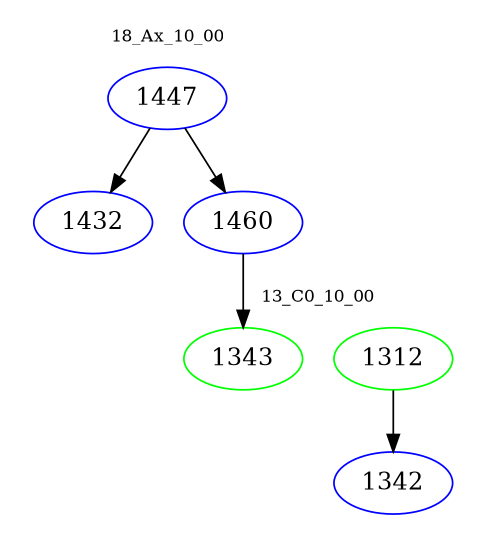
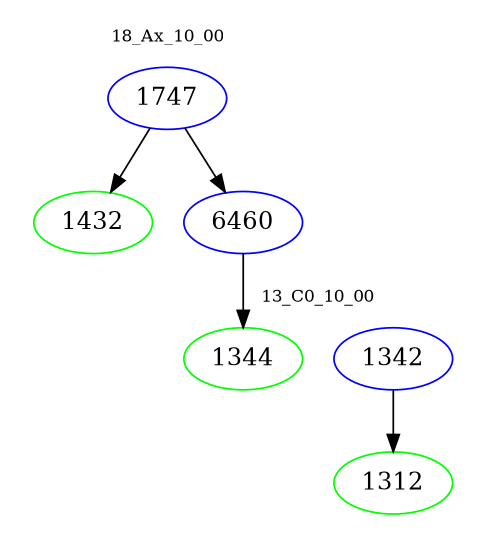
node "1447": label "1447" -> "1747"
node "1432": color blue -> green
node "1460": label "1460" -> "6460"
node "1343": label "1343" -> "1344"
edge "1312" -> "1342": reversed
